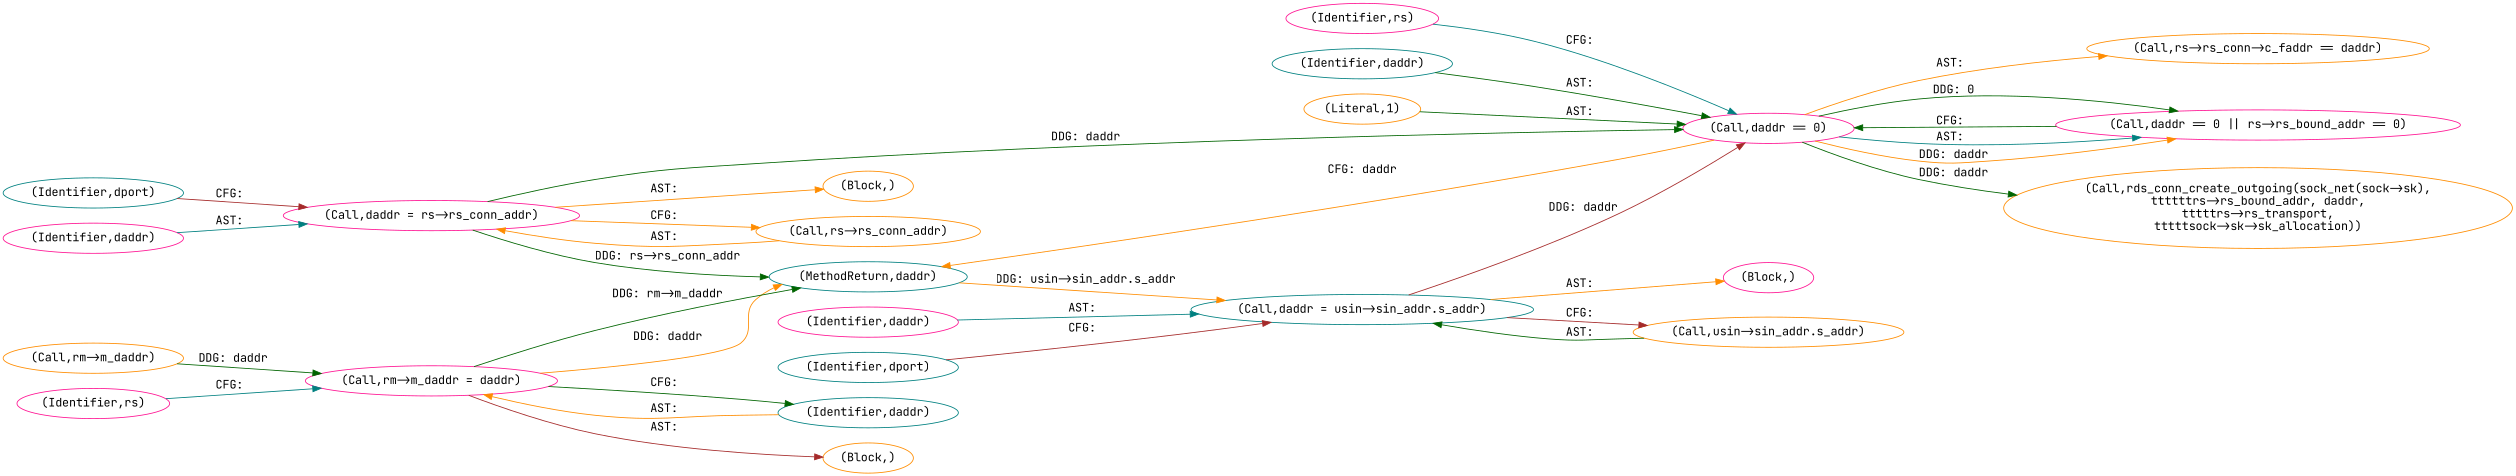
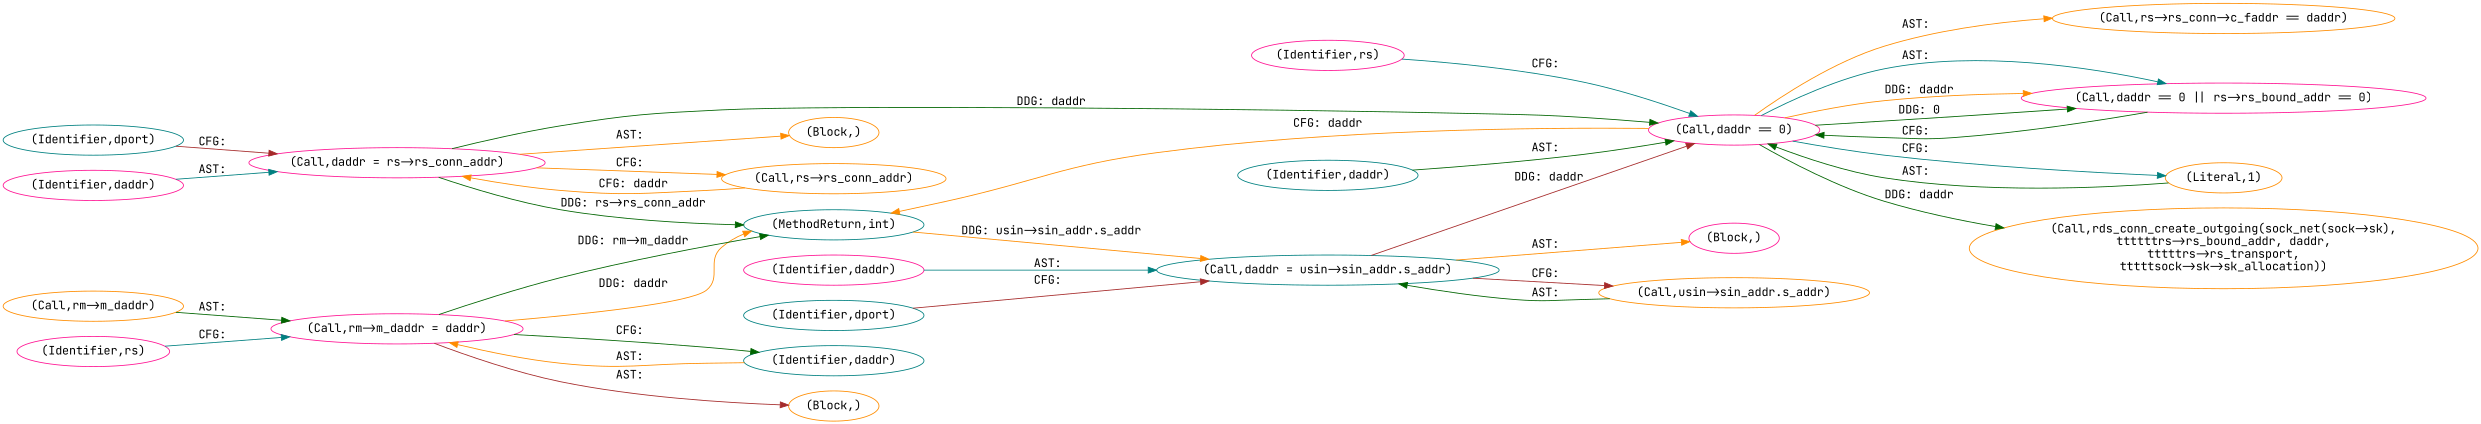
edge "(Call,daddr == 0)" -> "(Literal,1)": added, label "CFG:"
edge "(Call,rs->rs_conn_addr)" -> "(Call,daddr = rs->rs_conn_addr)": label "AST: " -> "CFG: daddr"
node "(MethodReturn,daddr)": label "(MethodReturn,daddr)" -> "(MethodReturn,int)"
edge "(Call,rm->m_daddr)" -> "(Call,rm->m_daddr = daddr)": label "DDG: daddr" -> "AST: "
